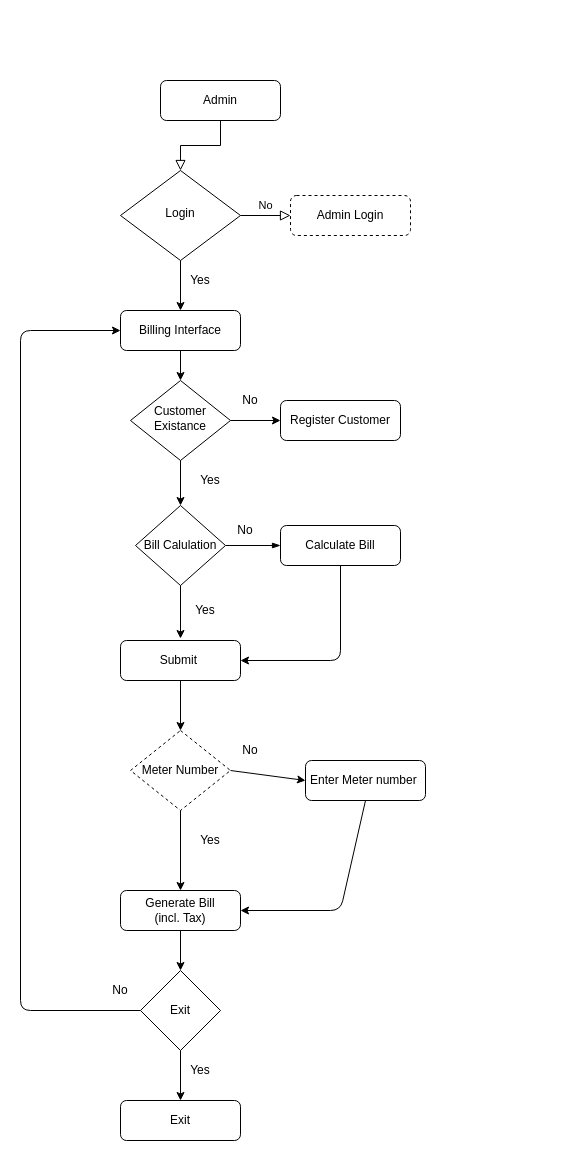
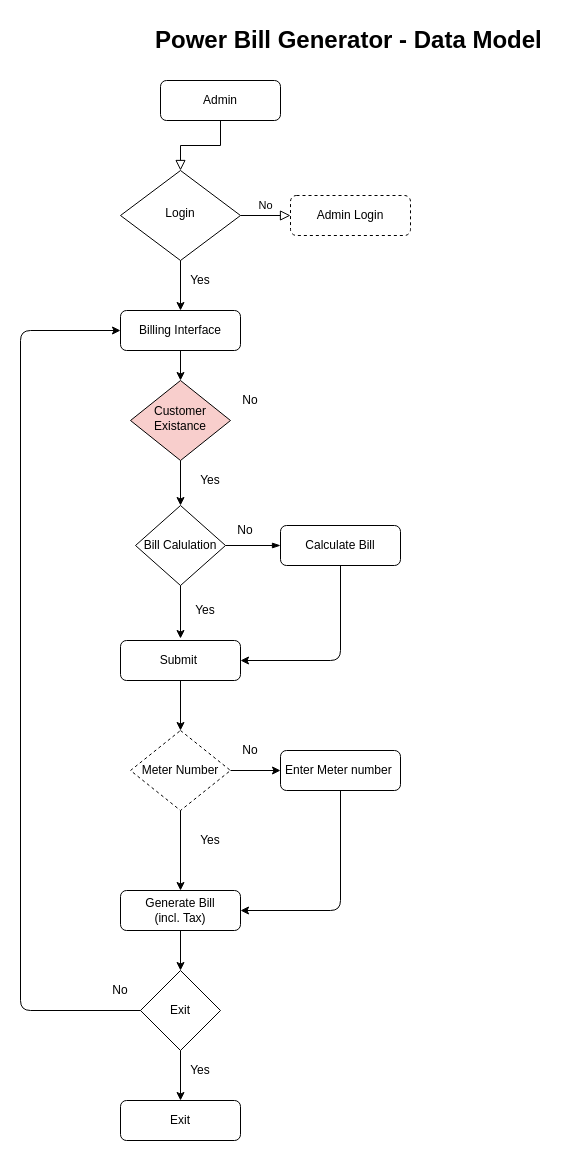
node "Power Bill Generator - Data Model": added
node "Customer Existance": fillcolor #ffffff -> #f8cecc
edge "Customer Existance" -> "Register Customer": removed
node "Register Customer": removed
node "Enter Meter number": moved (366, 781) -> (341, 771)
